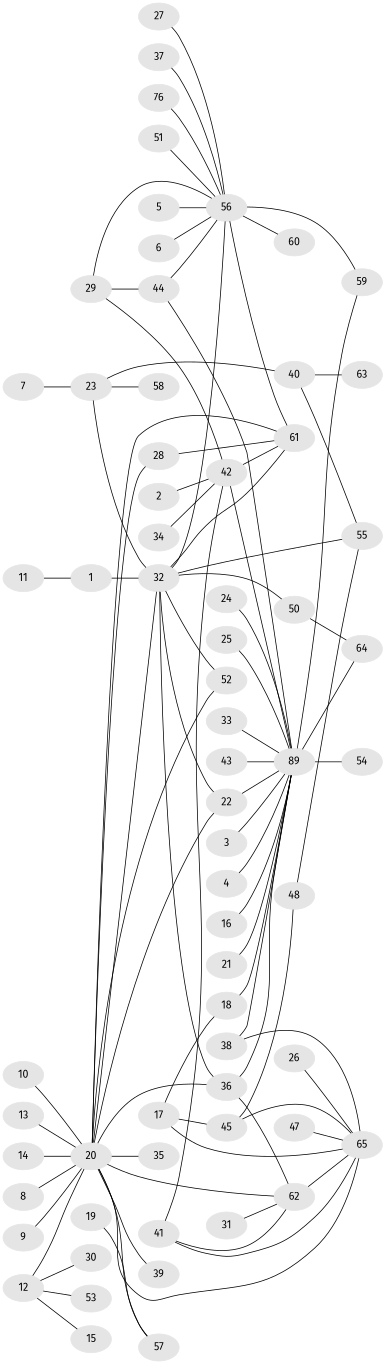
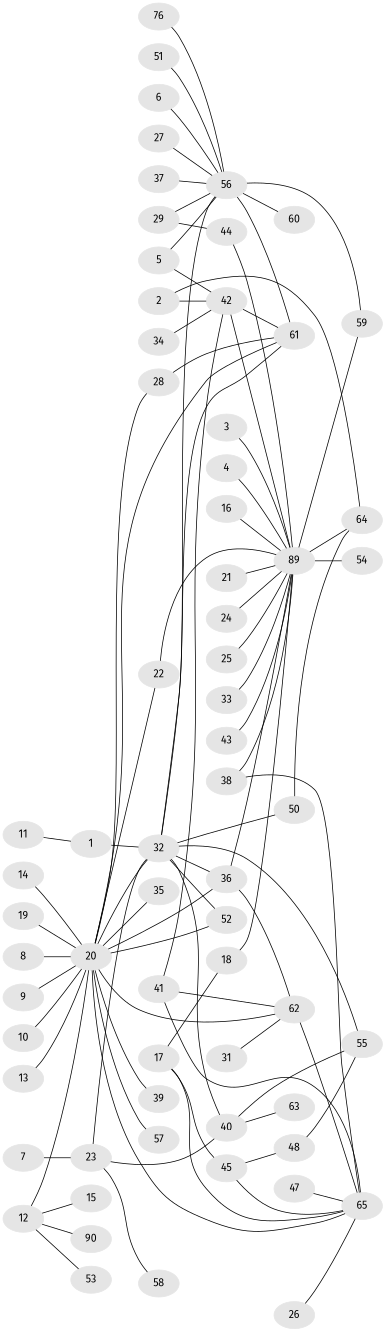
edge "56" -- "44": removed
edge "2" -- "64": added
edge "29" -- "42": now "5" -- "42"
edge "32" -- "22": now "32" -- "40"
node "30": label "30" -> "90"
edge "19" -- "57": now "19" -- "20"
